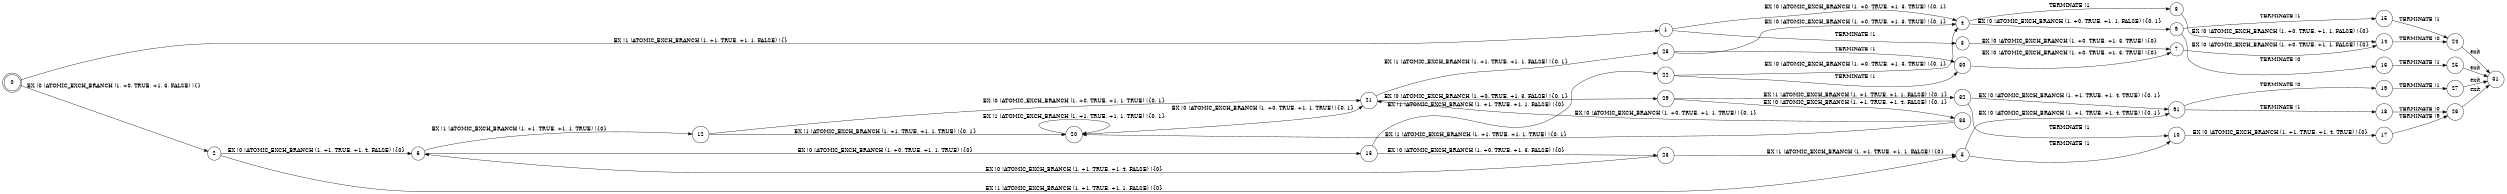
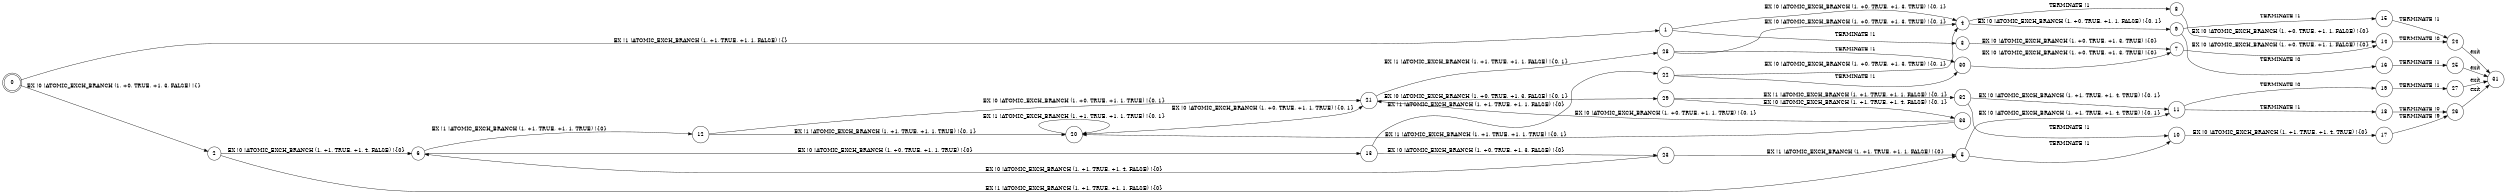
node "91": label "91" -> "11"
